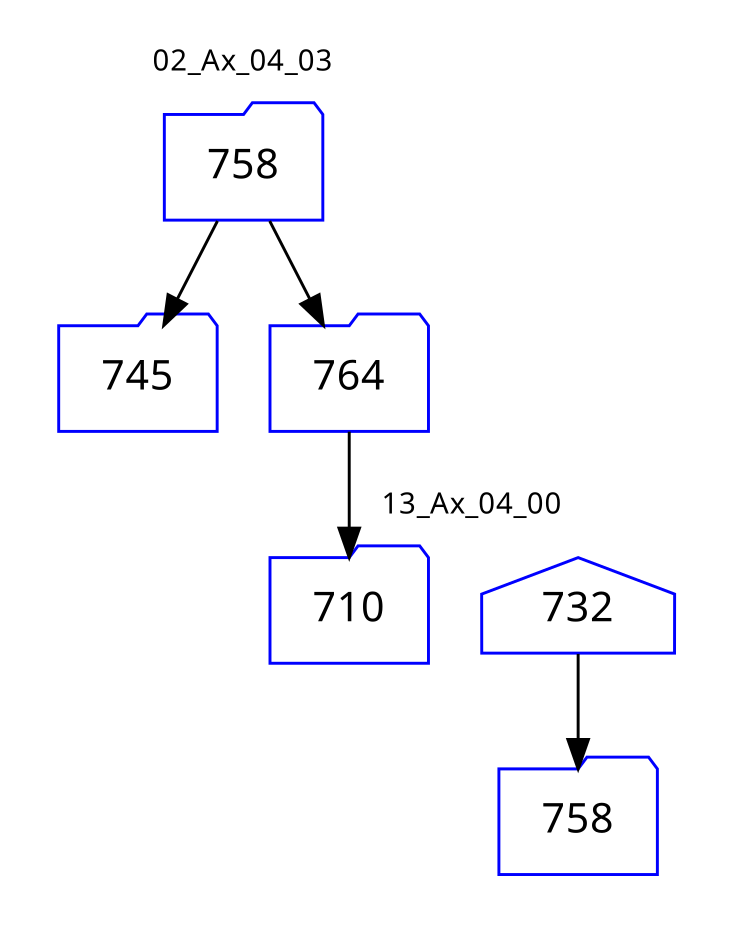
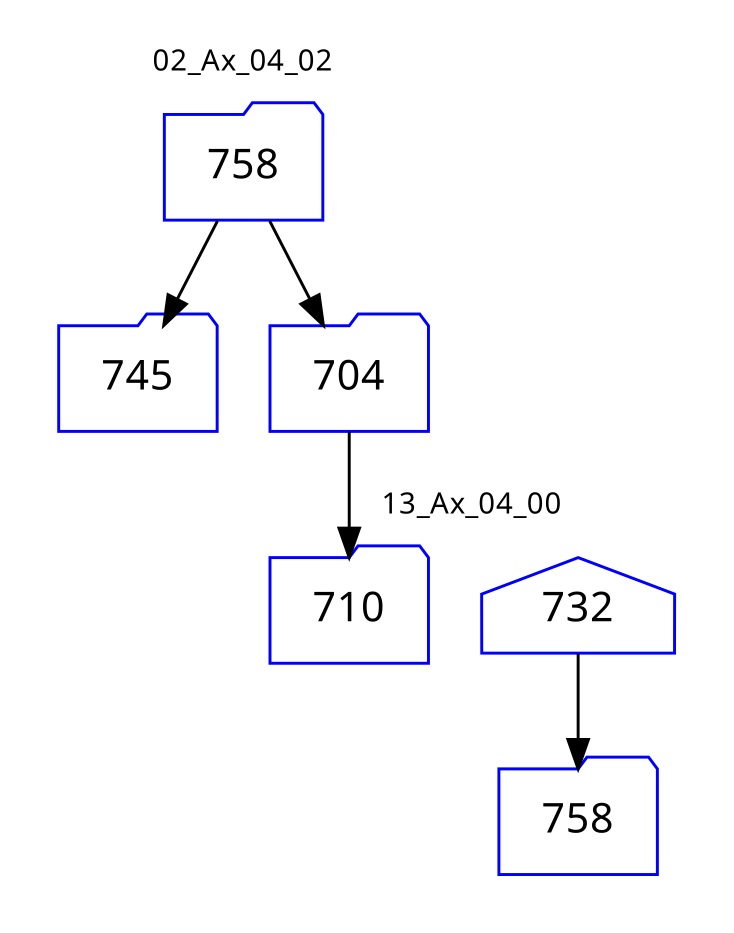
cluster "02_Ax_04_03": label "02_Ax_04_03" -> "02_Ax_04_02"
node "764": label "764" -> "704"
